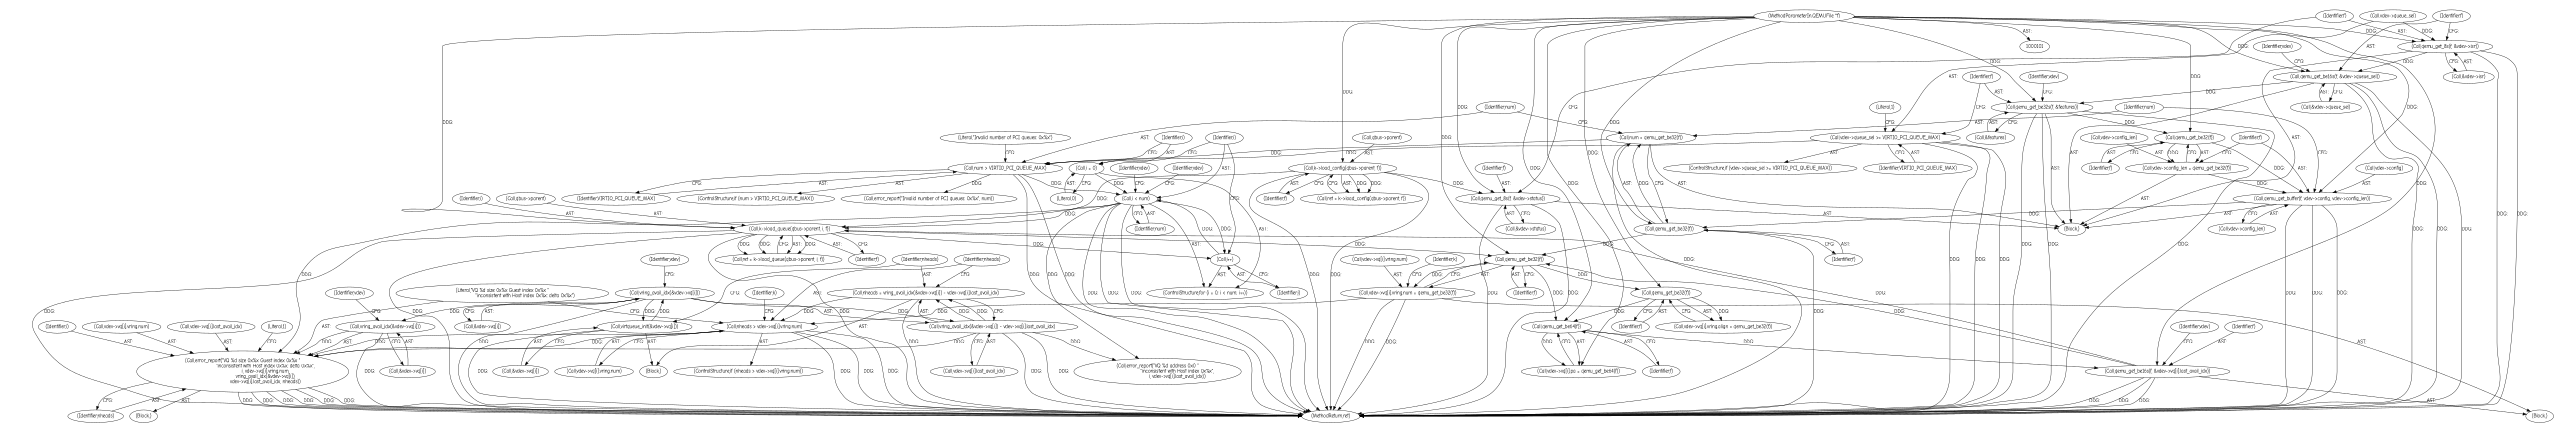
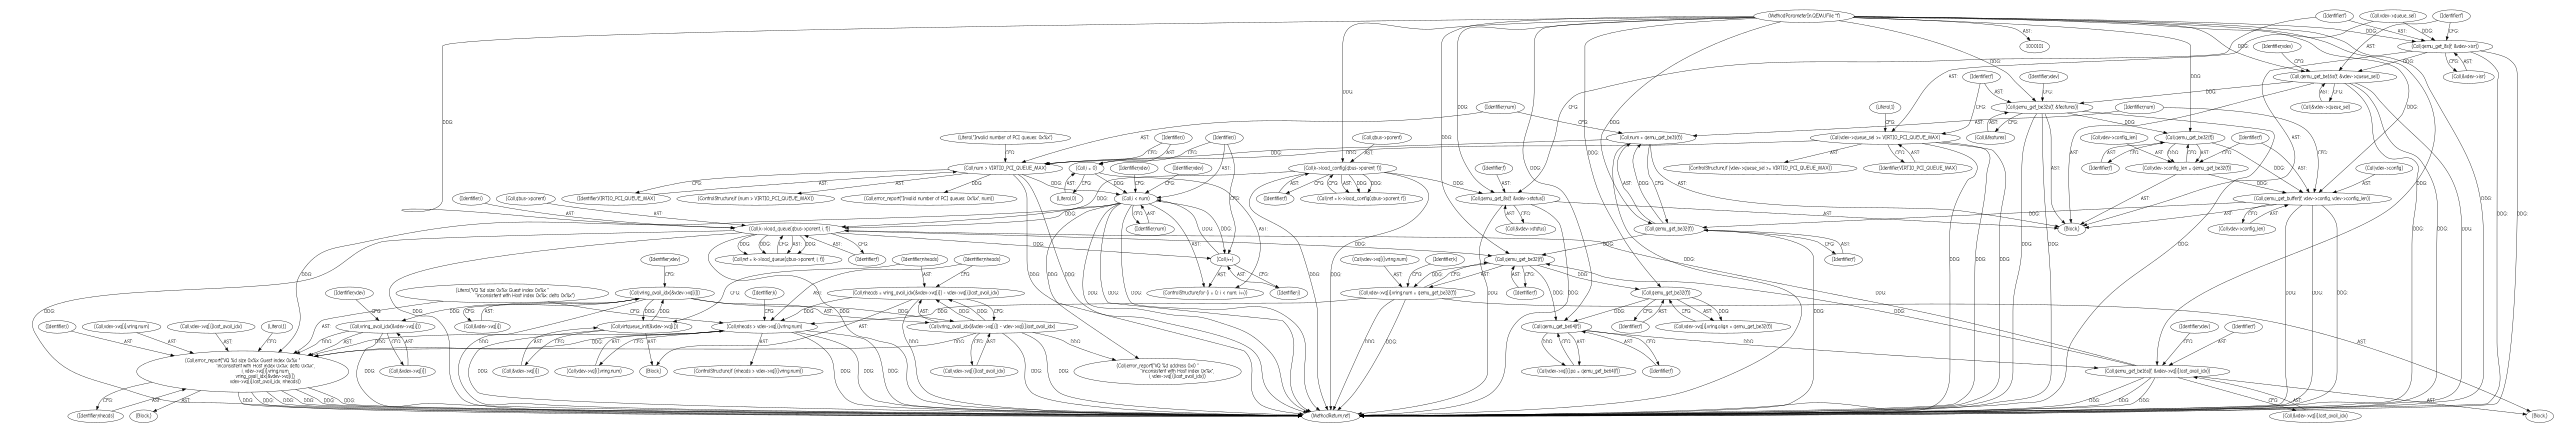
edge "(MethodParameterIn,QEMUFile *f)" -> "(Call,vdev->vq[i].pa = qemu_get_be64(f))": now "(MethodParameterIn,QEMUFile *f)" -> "(MethodReturn,ret)"
node "(Call,num = qemu_get_be32(f))": label "(Call,num = qemu_get_be32(f))" -> "(Call,num = qemu_get_be31(f))"
node "(Call,&vdev->vq[i].last_avail_idx)": added
